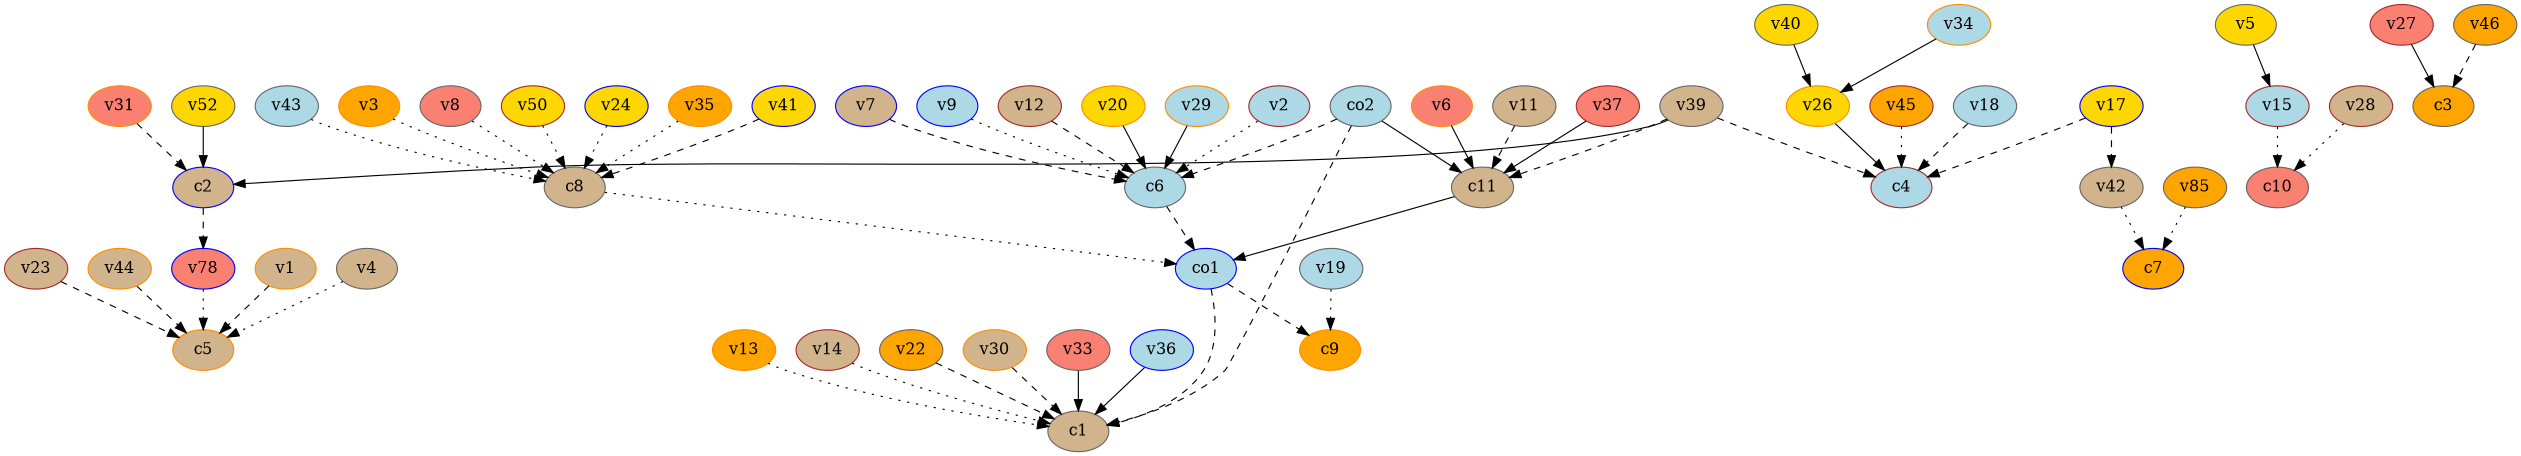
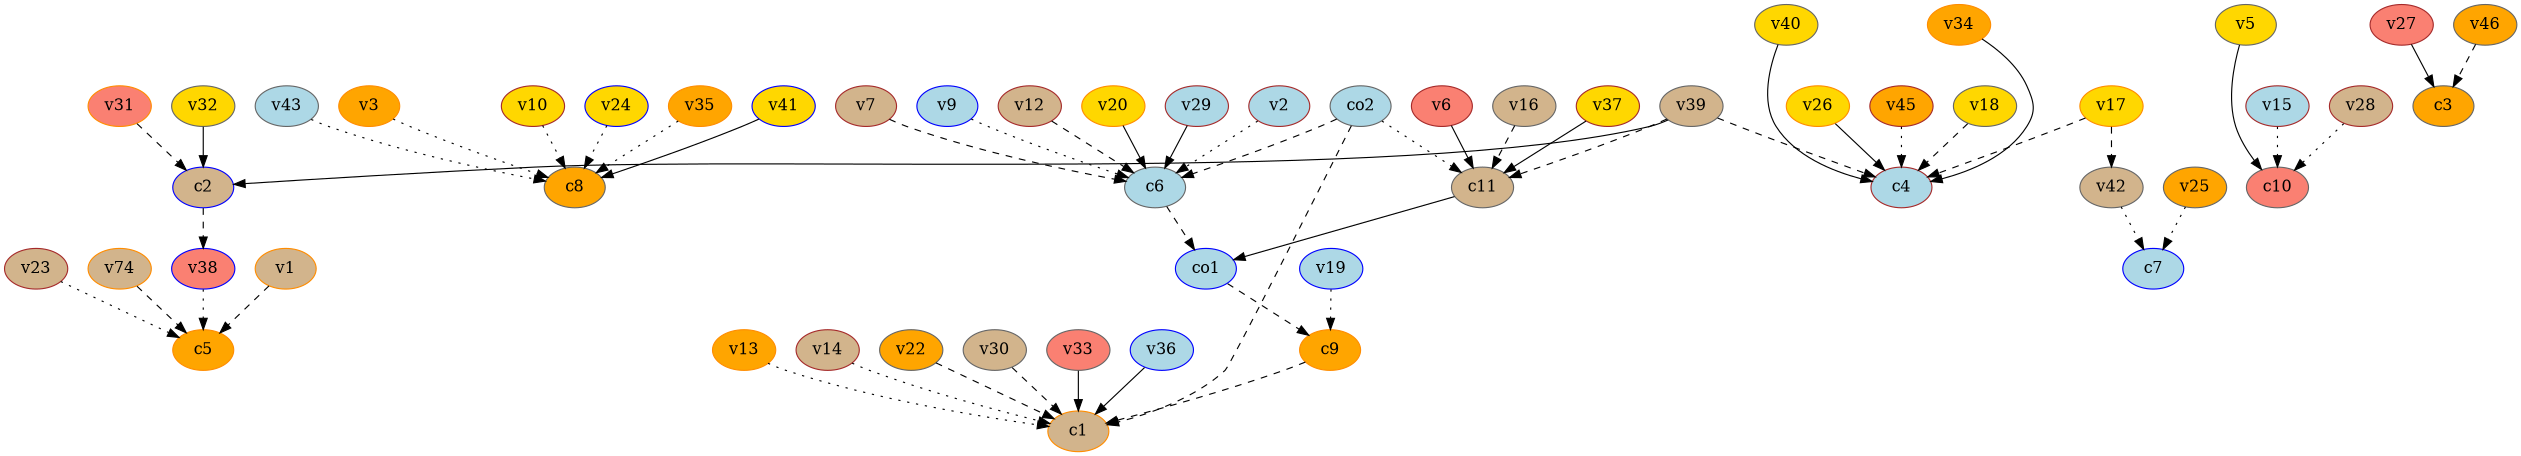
node "v34": fillcolor lightblue -> orange
edge "v40" -> "v26": now "v40" -> "c4"
edge "v5" -> "v15": now "v5" -> "c10"
edge "v34" -> "v26": now "v34" -> "c4"
node "v52": label "v52" -> "v32"
node "v8": removed
node "v50": label "v50" -> "v10"
node "v7": color blue -> brown
node "v29": color darkorange -> brown
node "v6": color darkorange -> brown
node "v11": label "v11" -> "v16"
node "v37": fillcolor salmon -> gold
node "v18": fillcolor lightblue -> gold
node "v17": color blue -> darkorange
edge "co2" -> "c11": style solid -> dotted
edge "v41" -> "c8": style dashed -> solid
node "c8": fillcolor tan -> orange
node "v85": label "v85" -> "v25"
edge "c8" -> "co1": removed
node "v44": label "v44" -> "v74"
node "v78": label "v78" -> "v38"
node "v4": removed
node "v19": color gray40 -> blue
node "c7": fillcolor orange -> lightblue
edge "v23" -> "c5": style dashed -> dotted
node "c5": fillcolor tan -> orange
node "v30": color darkorange -> gray40
edge "co1" -> "c1": now "c9" -> "c1"
node "c1": color gray40 -> darkorange
